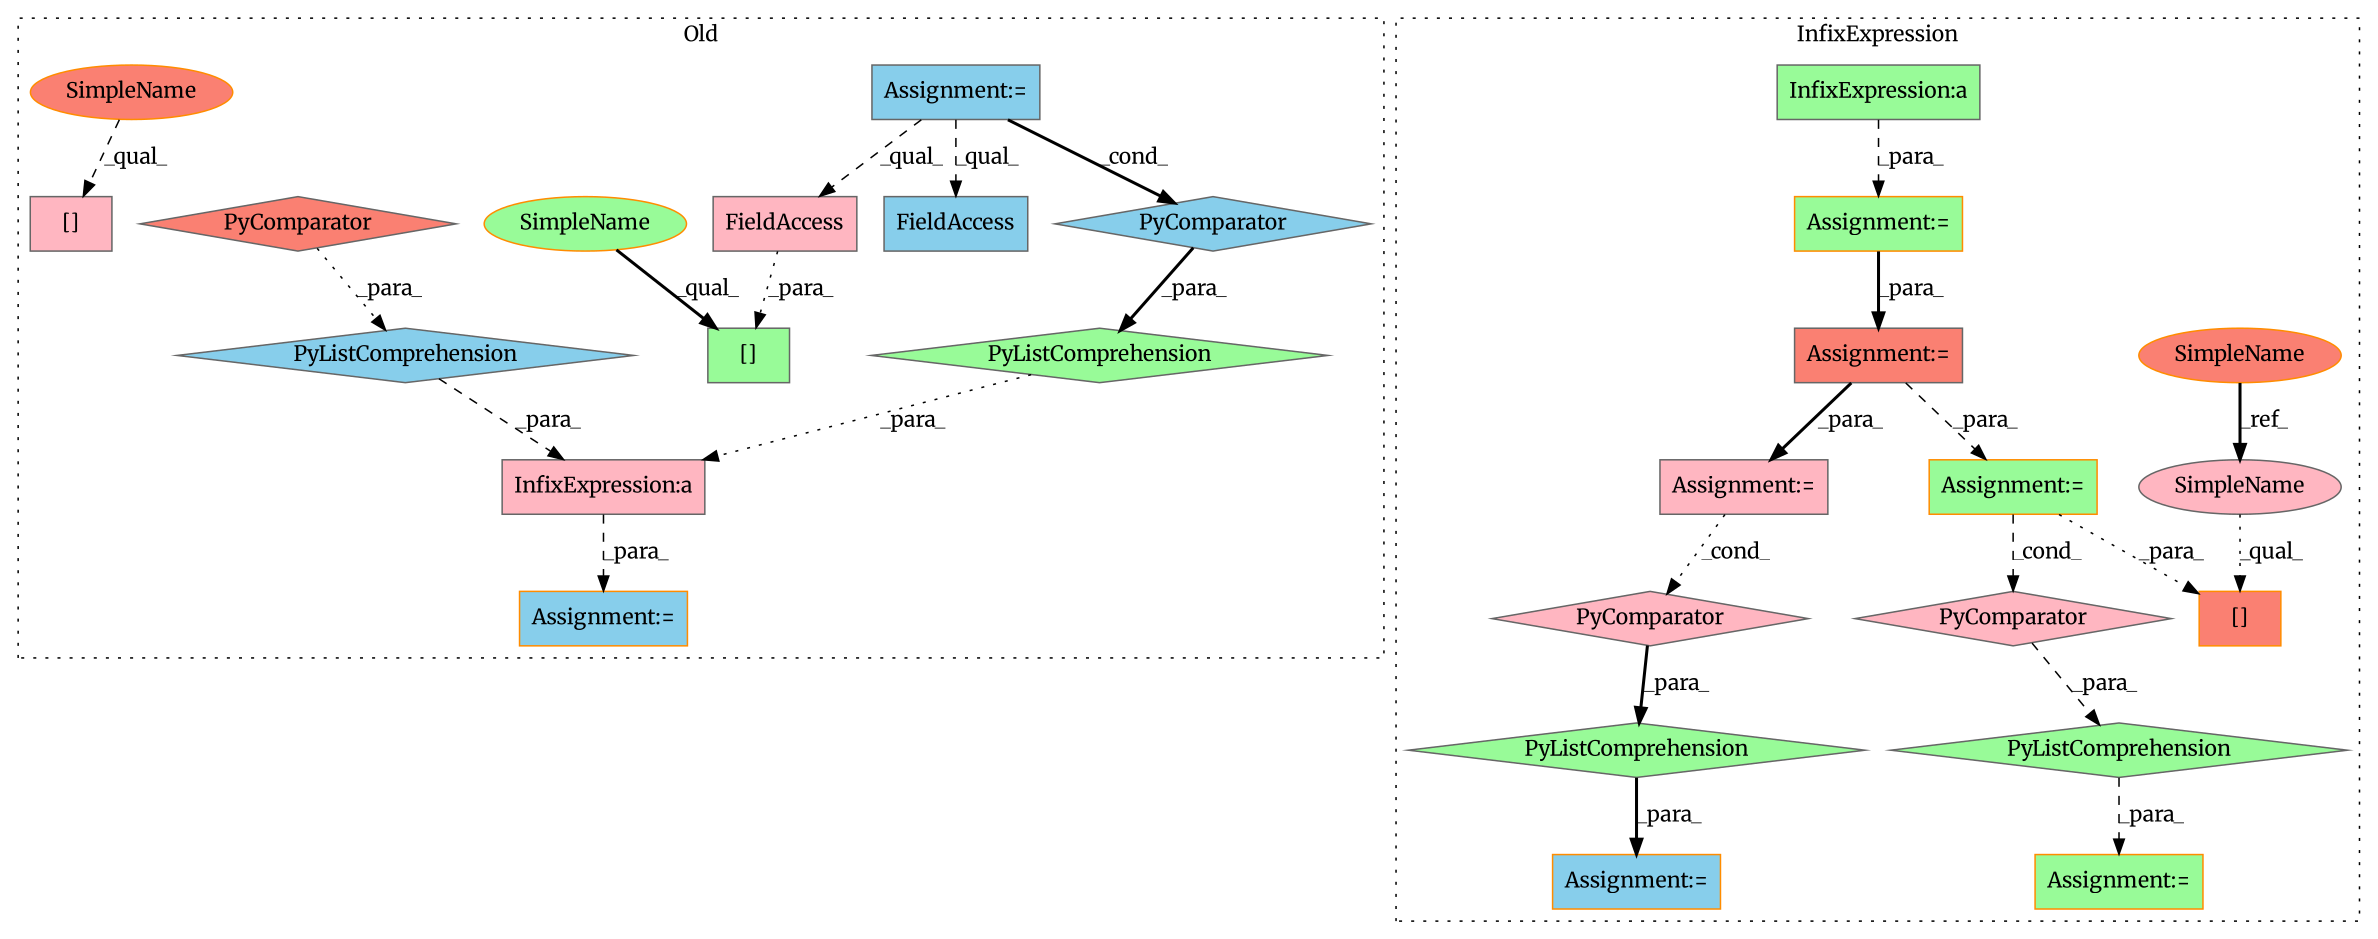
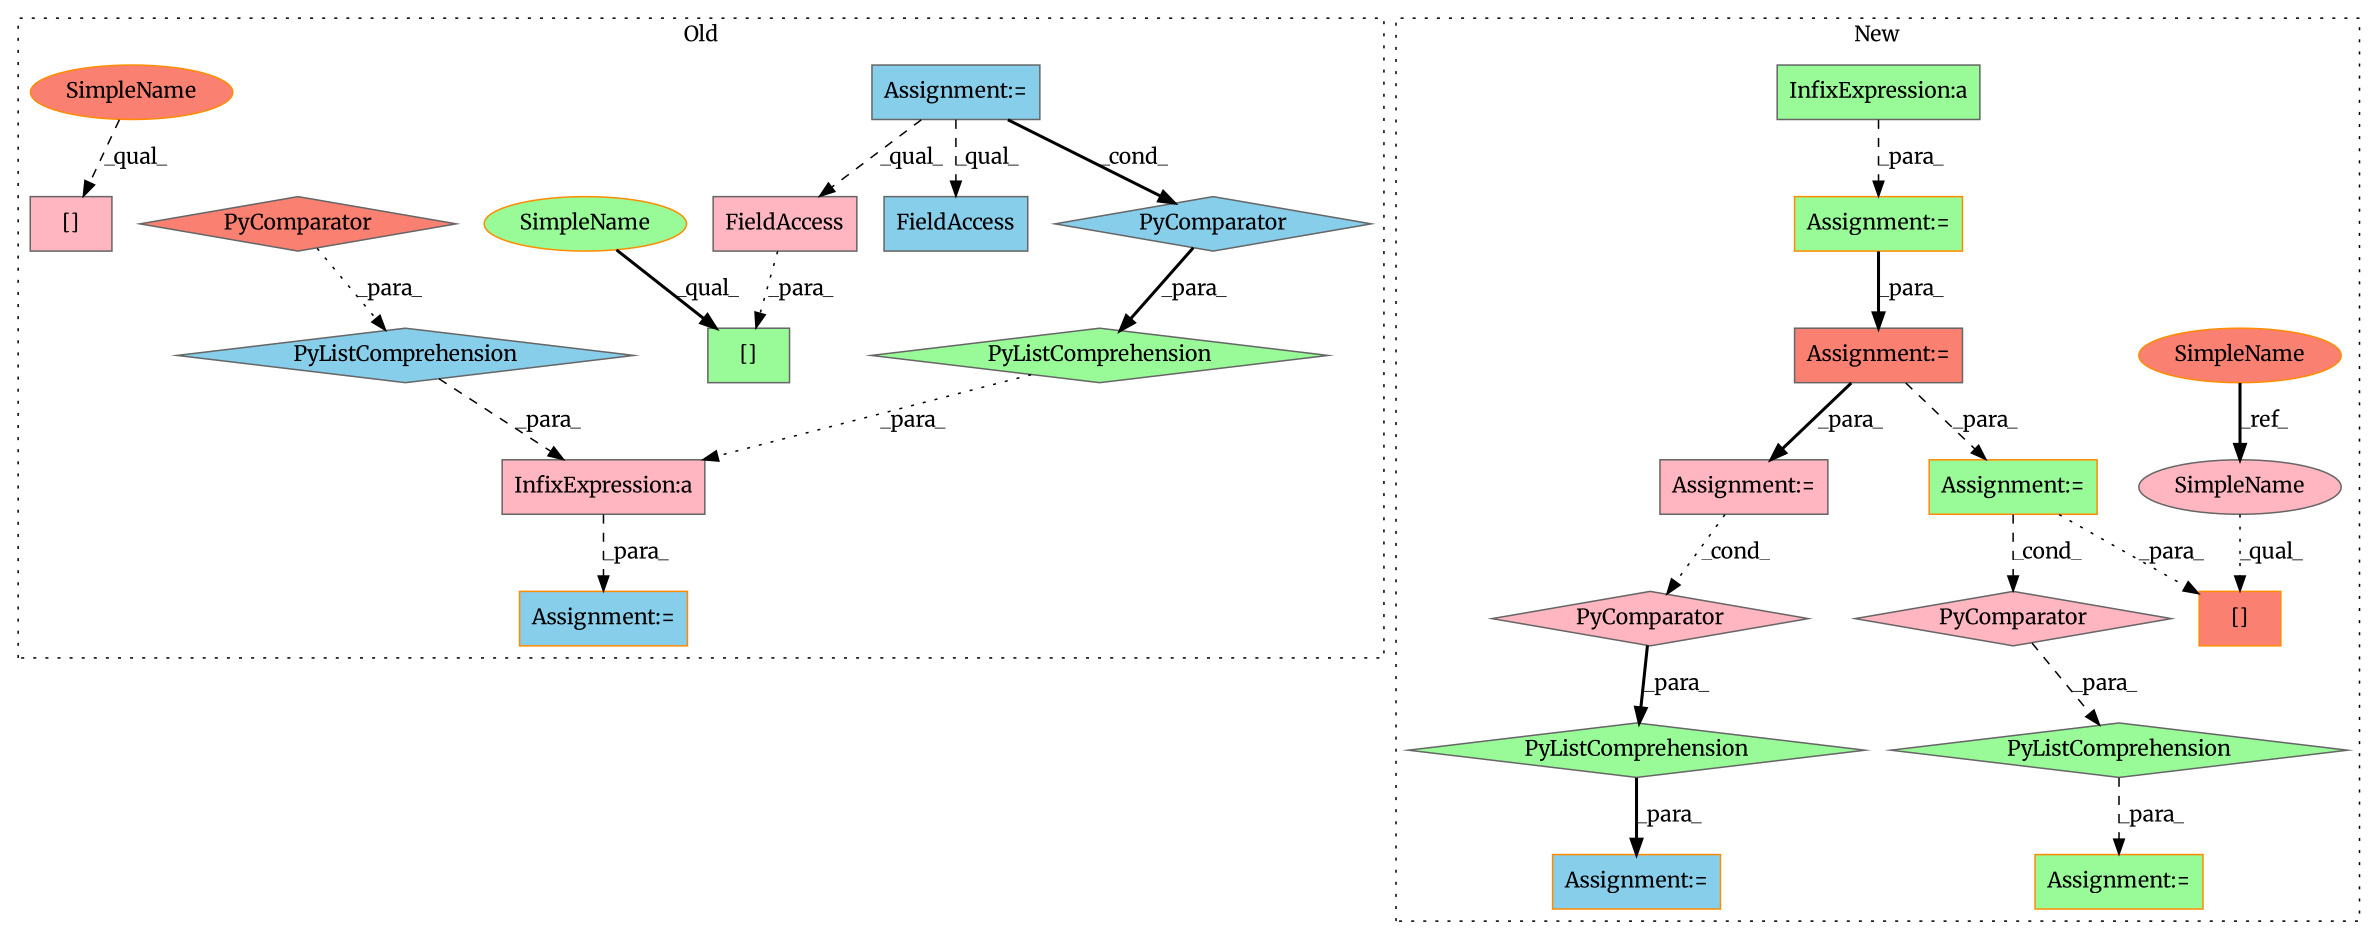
cluster "InfixExpression": label "InfixExpression" -> "New"
